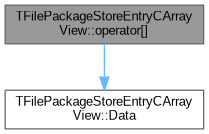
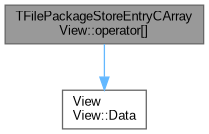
node "TFilePackageStoreEntryCArray View::Data": label "TFilePackageStoreEntryCArray View::Data" -> "View View::Data"
